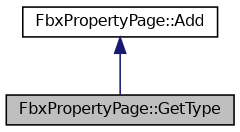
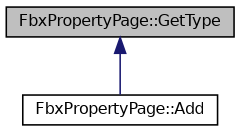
edge "FbxPropertyPage::GetType" -> "FbxPropertyPage::Add": reversed
